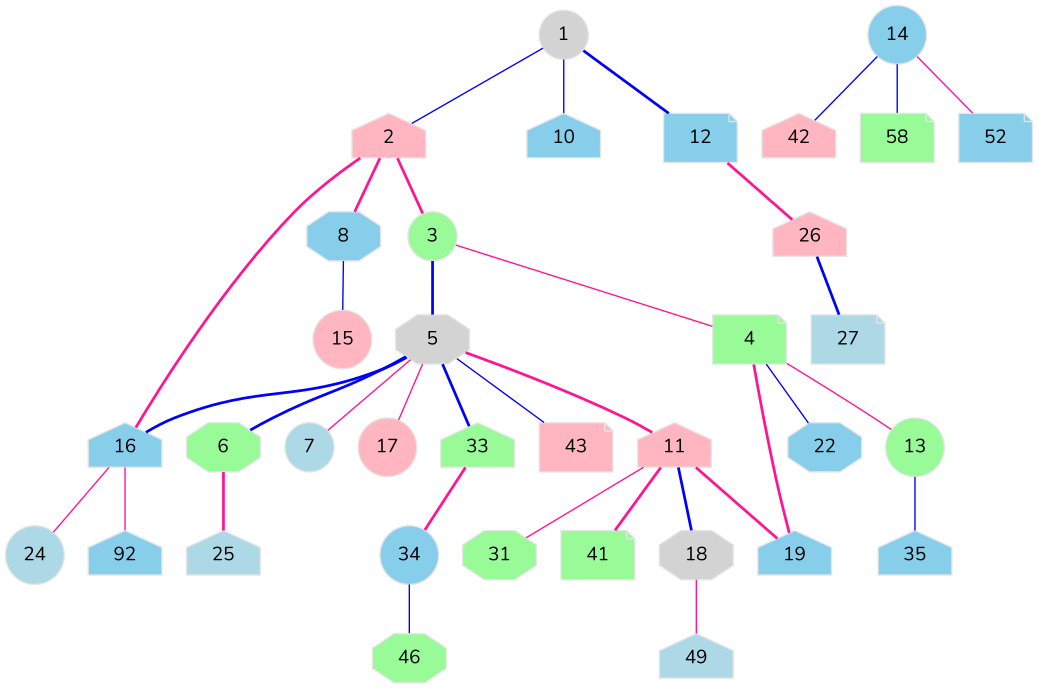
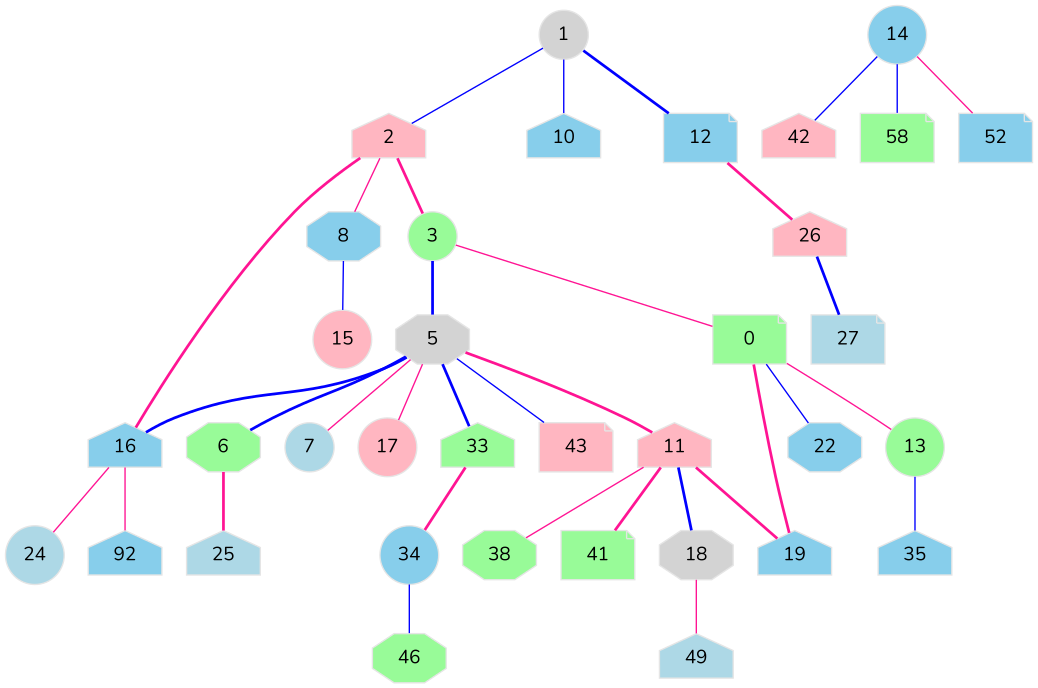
edge "2" -- "8": style bold -> solid
node "4": label "4" -> "0"
node "31": label "31" -> "38"
